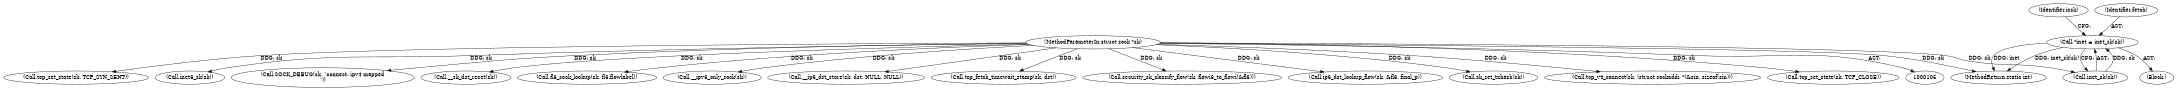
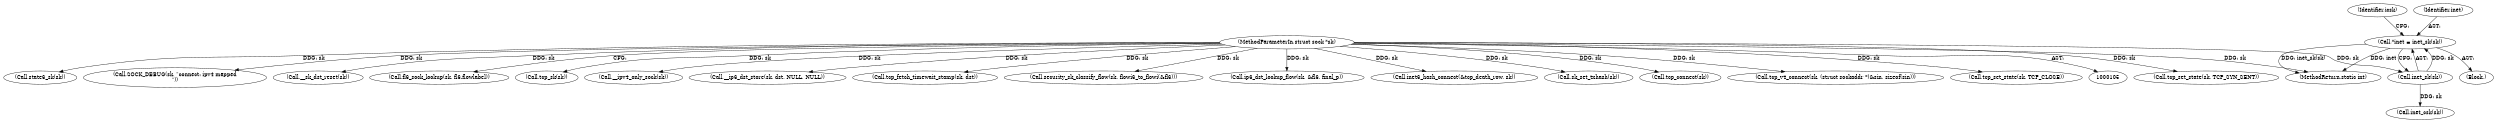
node "(Identifier,fetch)": label "(Identifier,fetch)" -> "(Identifier,inet)"
edge "(MethodParameterIn,struct sock *sk)" -> "(Call,fl6_sock_lookup(sk, fl6.flowlabel))": label "DDG: sk" -> "CFG: "
node "(Call,inet6_sk(sk))": label "(Call,inet6_sk(sk))" -> "(Call,state6_sk(sk))"
node "(Call,tcp_sk(sk))": added
node "(Call,__ipv6_only_sock(sk))": label "(Call,__ipv6_only_sock(sk))" -> "(Call,__ipv4_only_sock(sk))"
node "(Call,inet6_hash_connect(&tcp_death_row, sk))": added
node "(Call,tcp_connect(sk))": added
node "(Call,inet_csk(sk))": added
